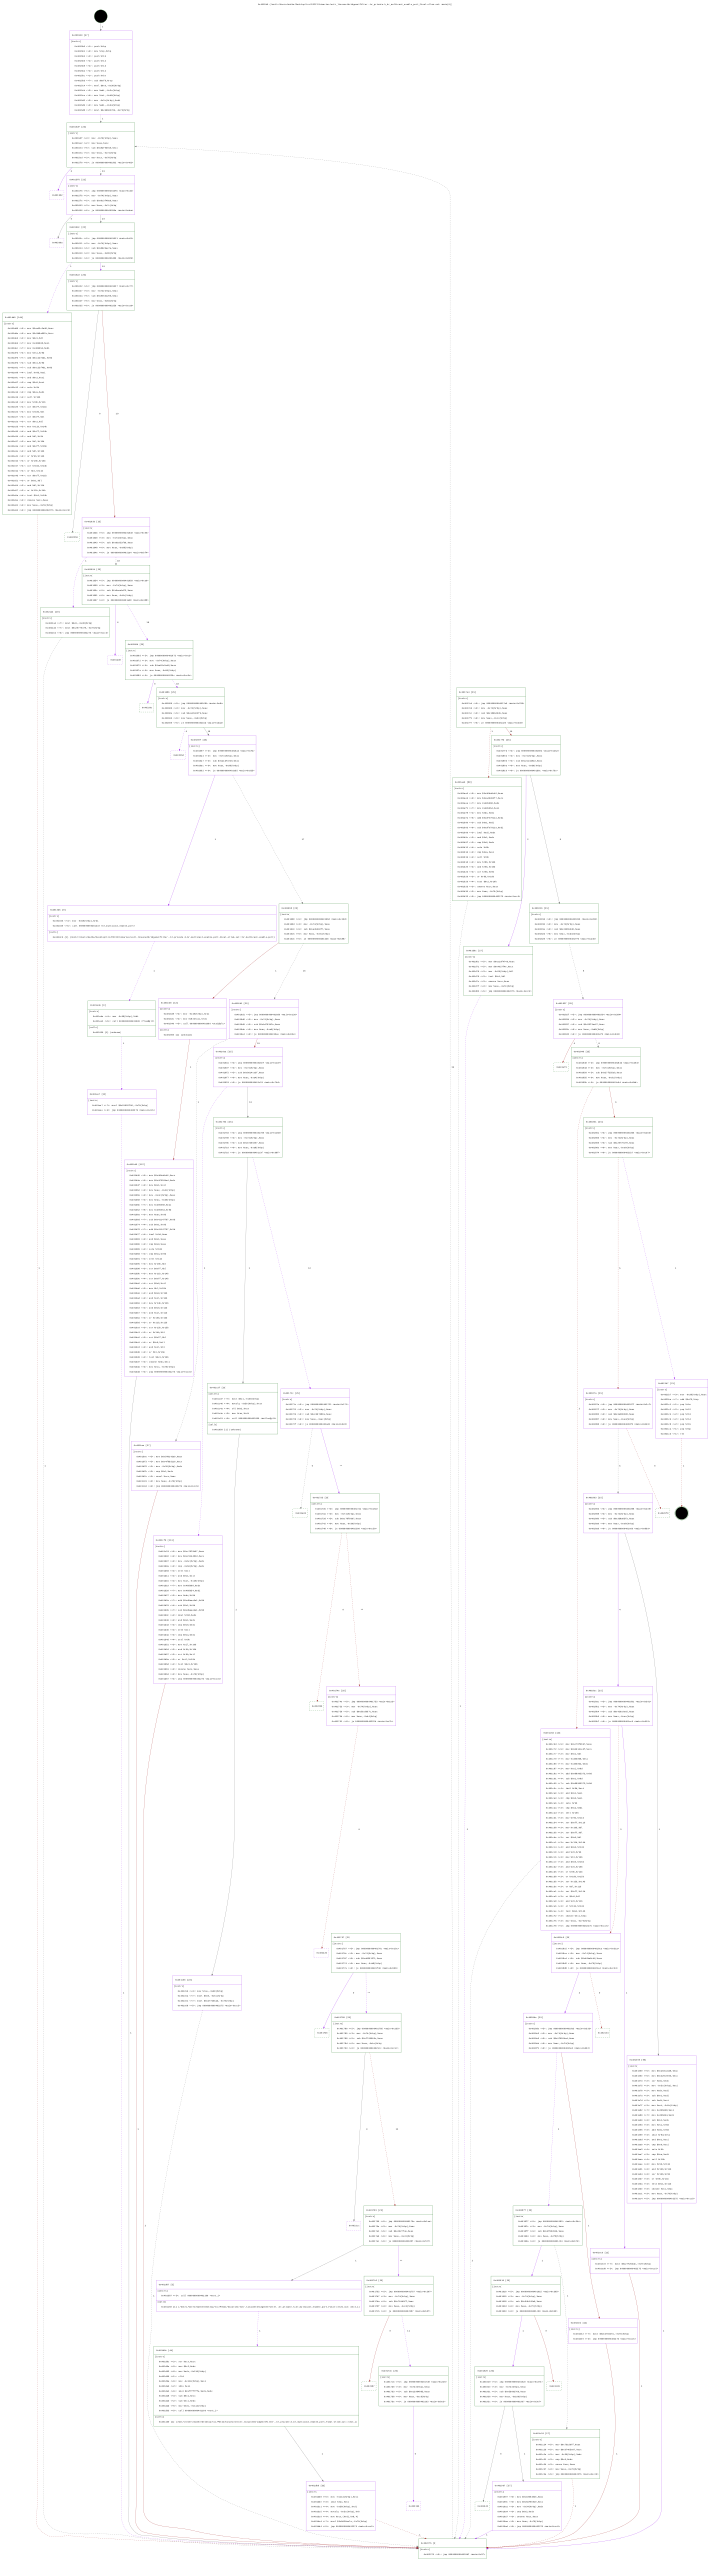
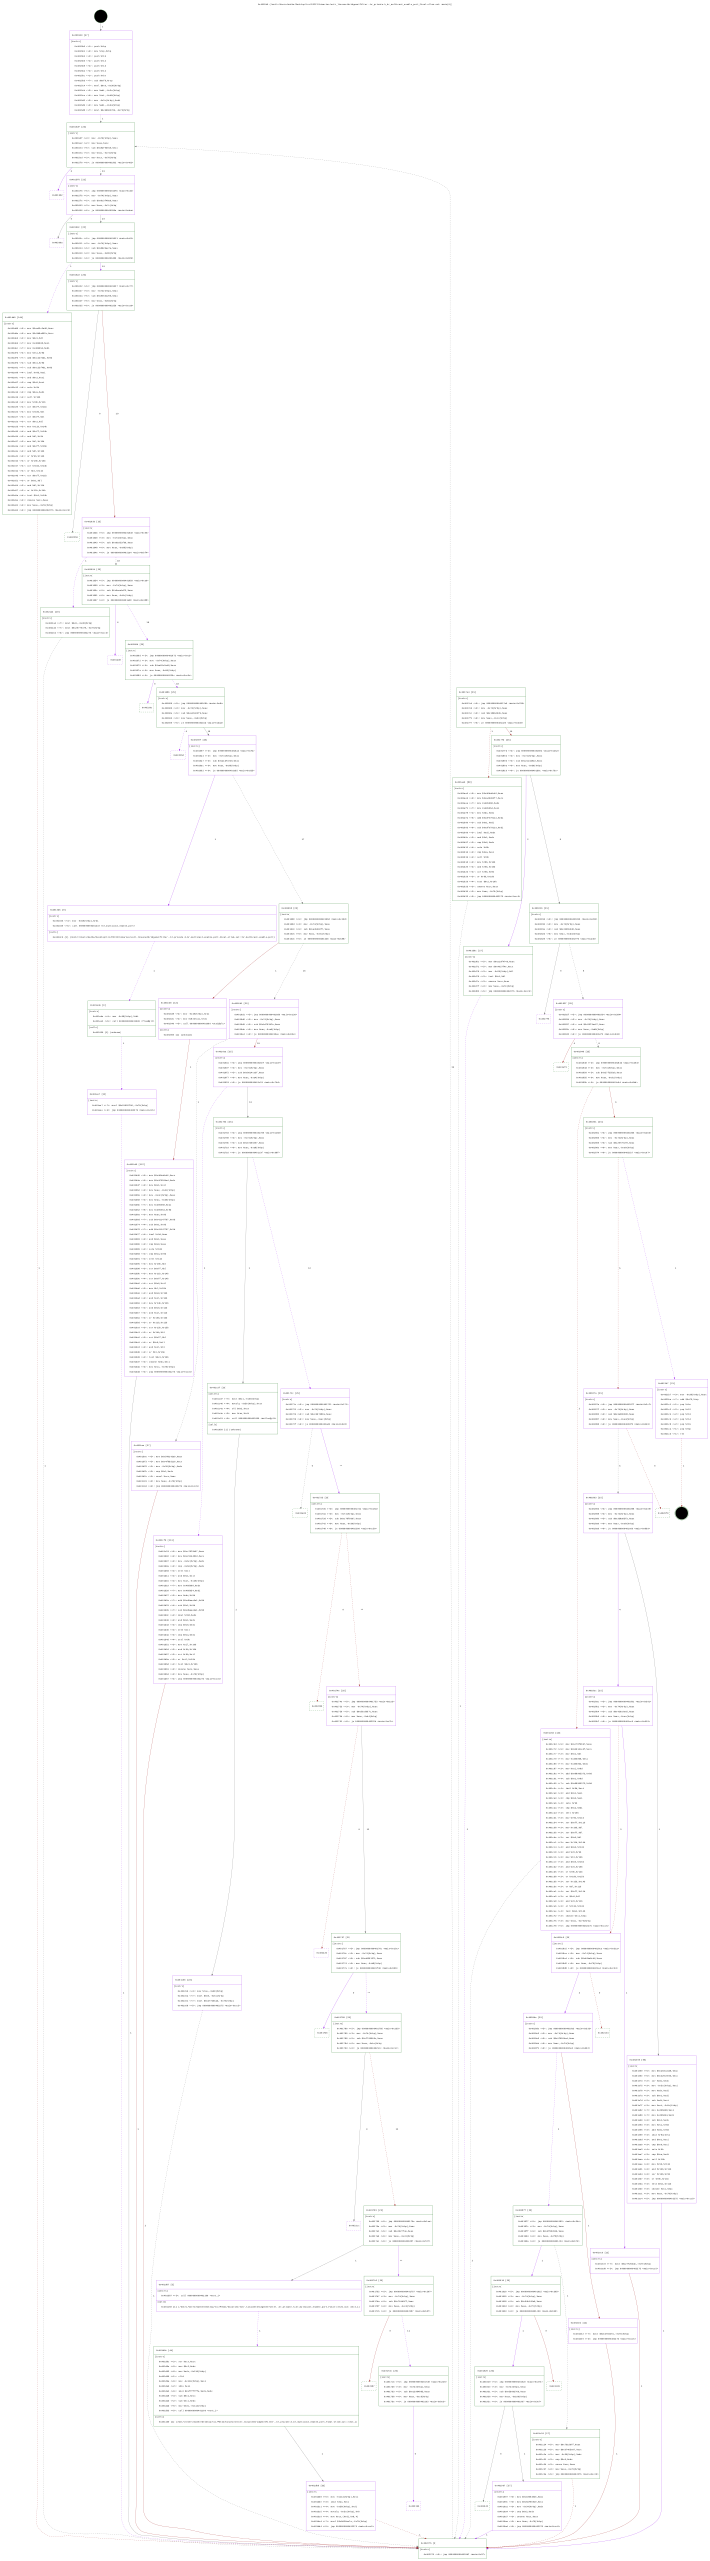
node "0x401ff6": added
edge "0x40174e [25]" -> "0x401767 [25]": added, label "12"
